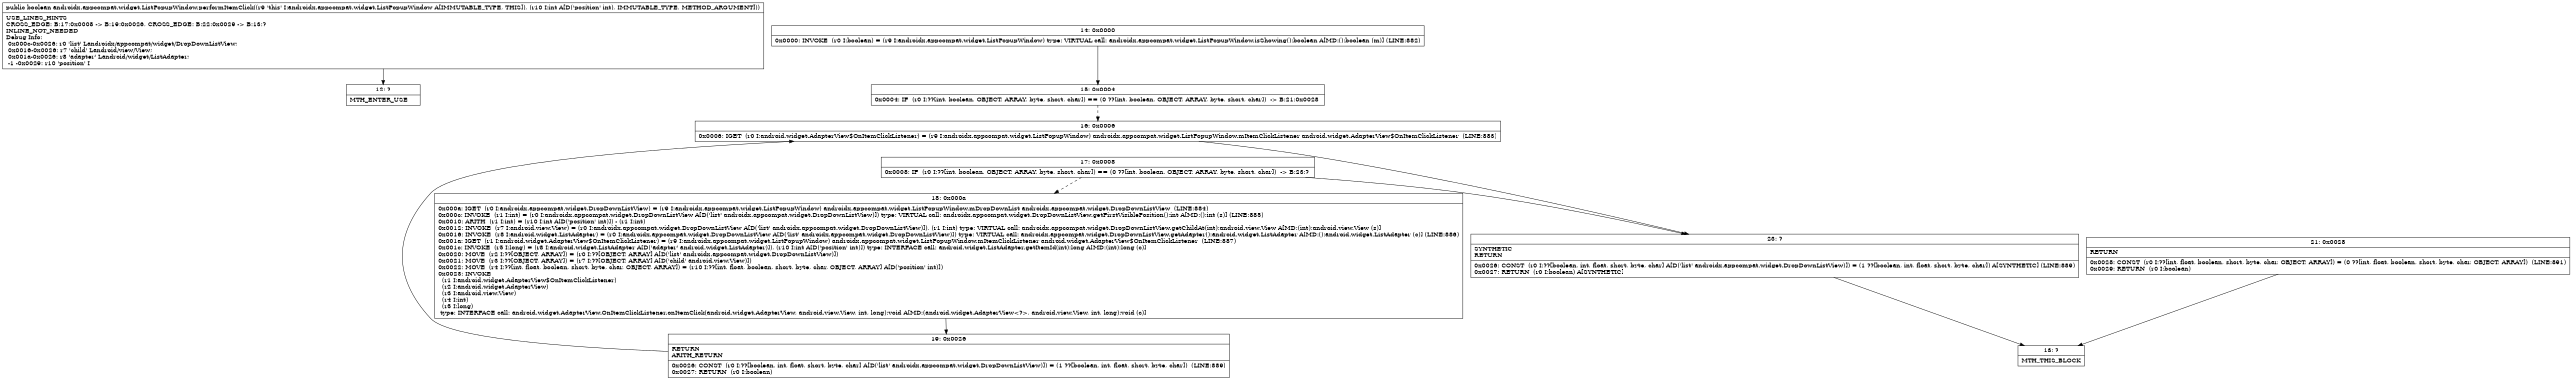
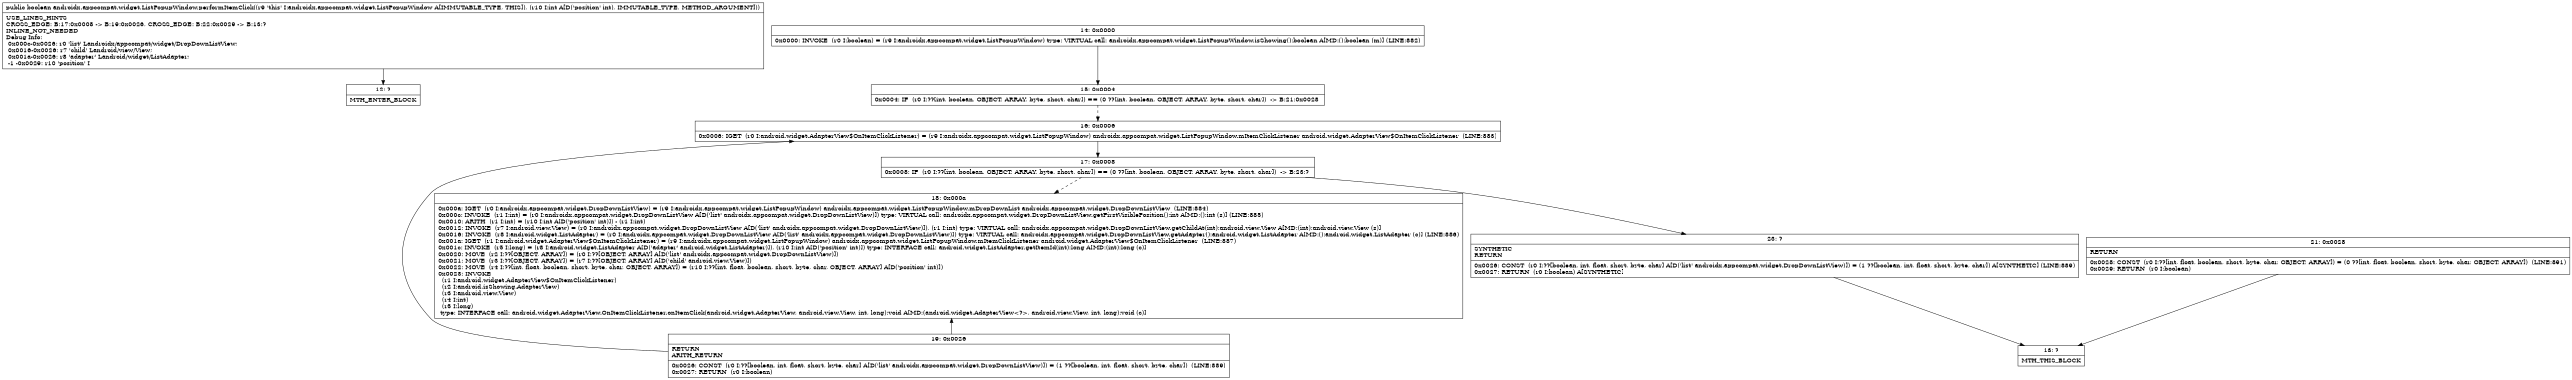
node "12: ?": text "MTH_ENTER_USE" -> "MTH_ENTER_BLOCK"
edge "16: 0x0006" -> "23: ?": now "16: 0x0006" -> "17: 0x0008"
node "18: 0x000a": text "(r2 I:android.widget.AdapterView)" -> "(r2 I:android.isShowing.AdapterView)"
edge "18: 0x000a" -> "19: 0x0026": reversed
